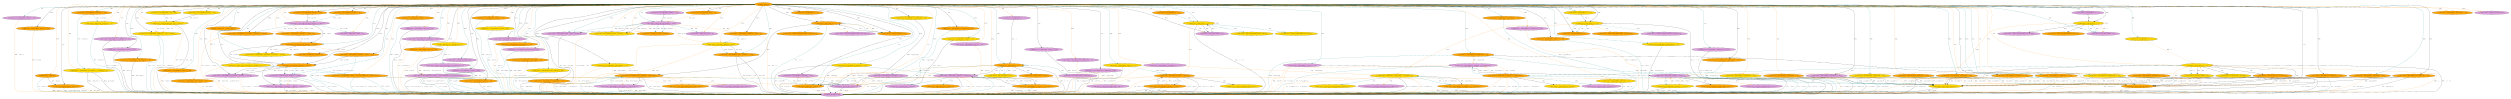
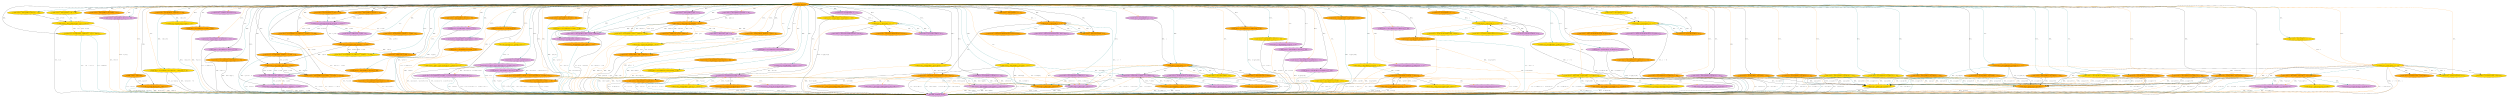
node "(<operator>.assignment,glm = 11)": fillcolor orange -> plum
node "(<operator>.subtraction,pmzzcw - glm)": fillcolor plum -> orange
edge "(<operator>.assignment,oxyipk[0] = 15)" -> "(<operator>.assignment,*oxyipk = *(oxyipk+i))": now "(<operator>.assignment,oxyipk[0] = 15)" -> "(<operator>.lessThan,*oxyipk < *(oxyipk+i))"
node "(<operator>.assignment,hjuiblnl = qvwfev / cjatb)": fillcolor plum -> orange
